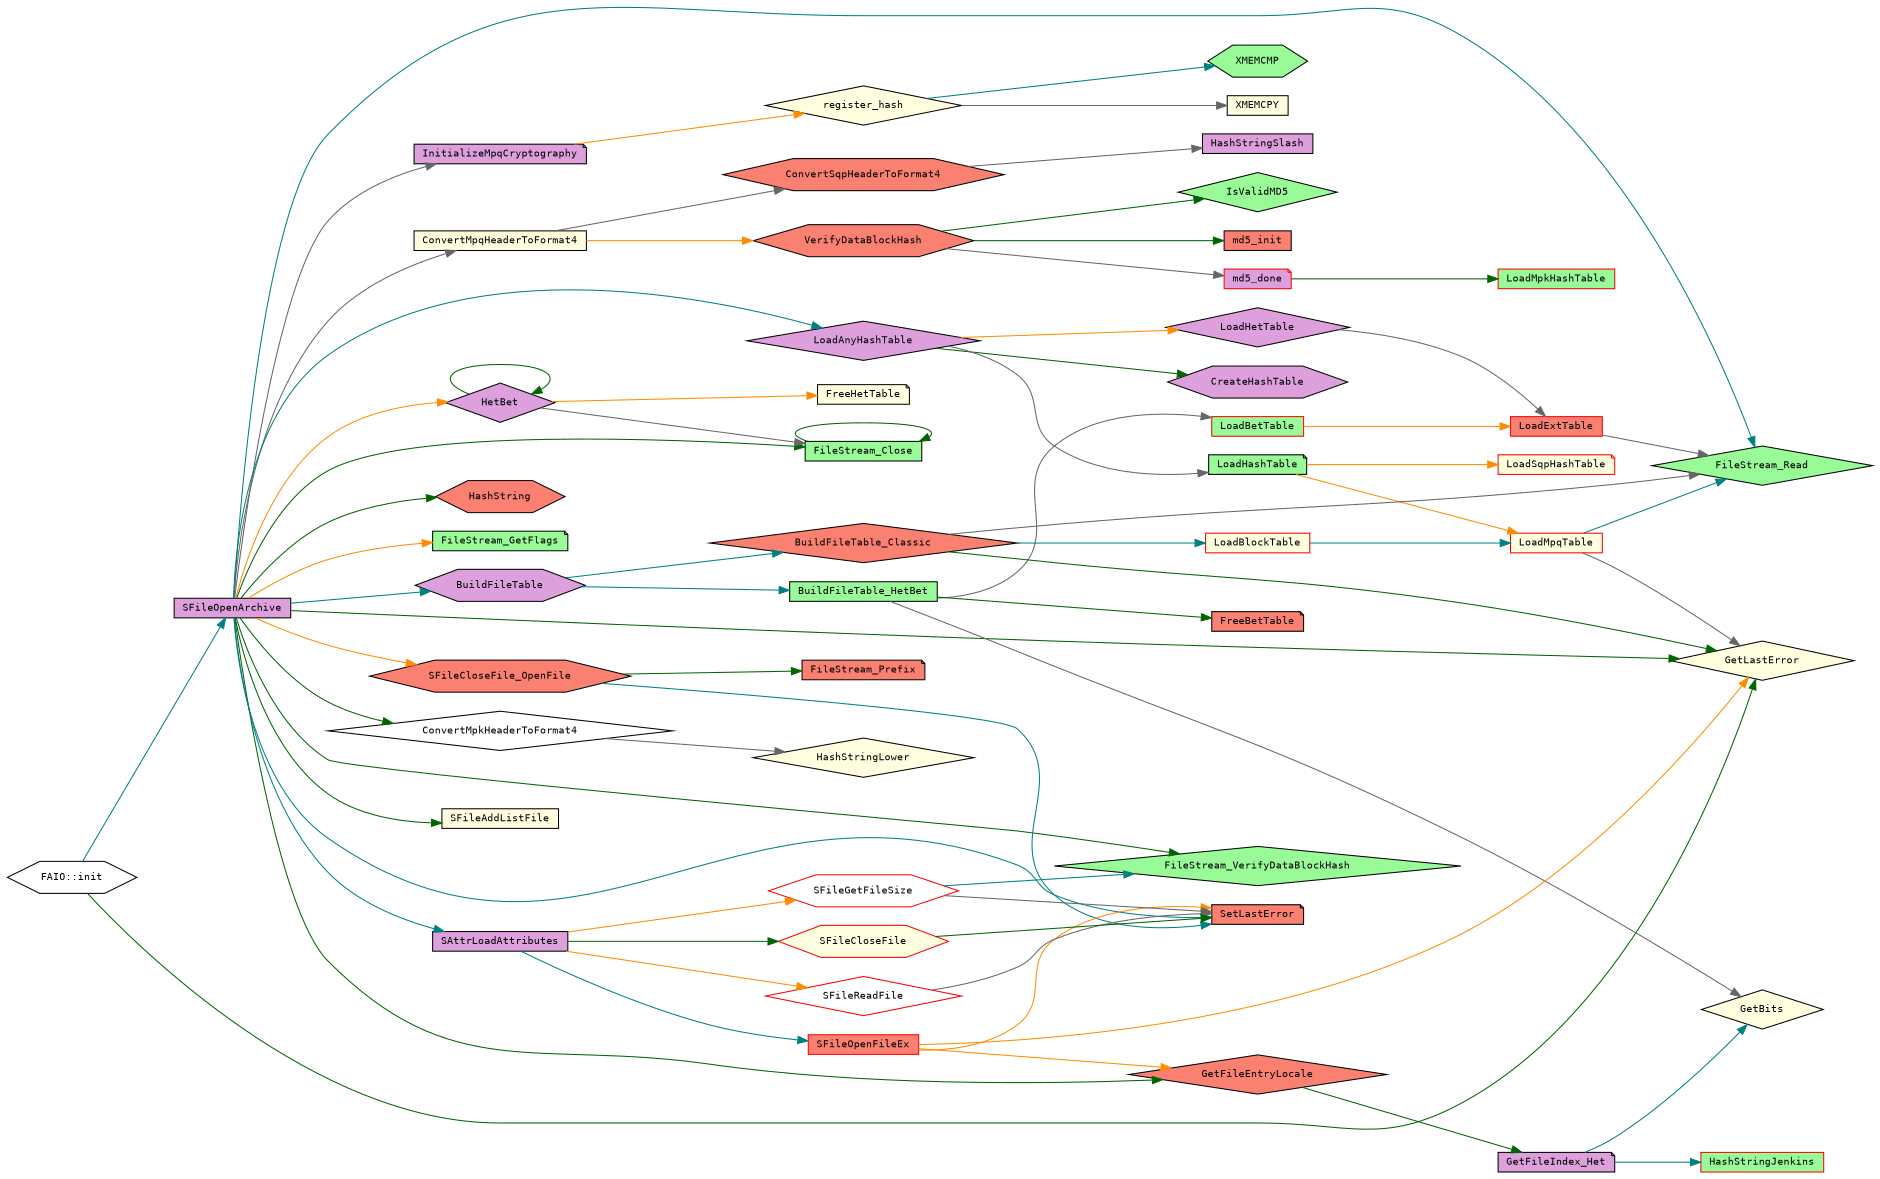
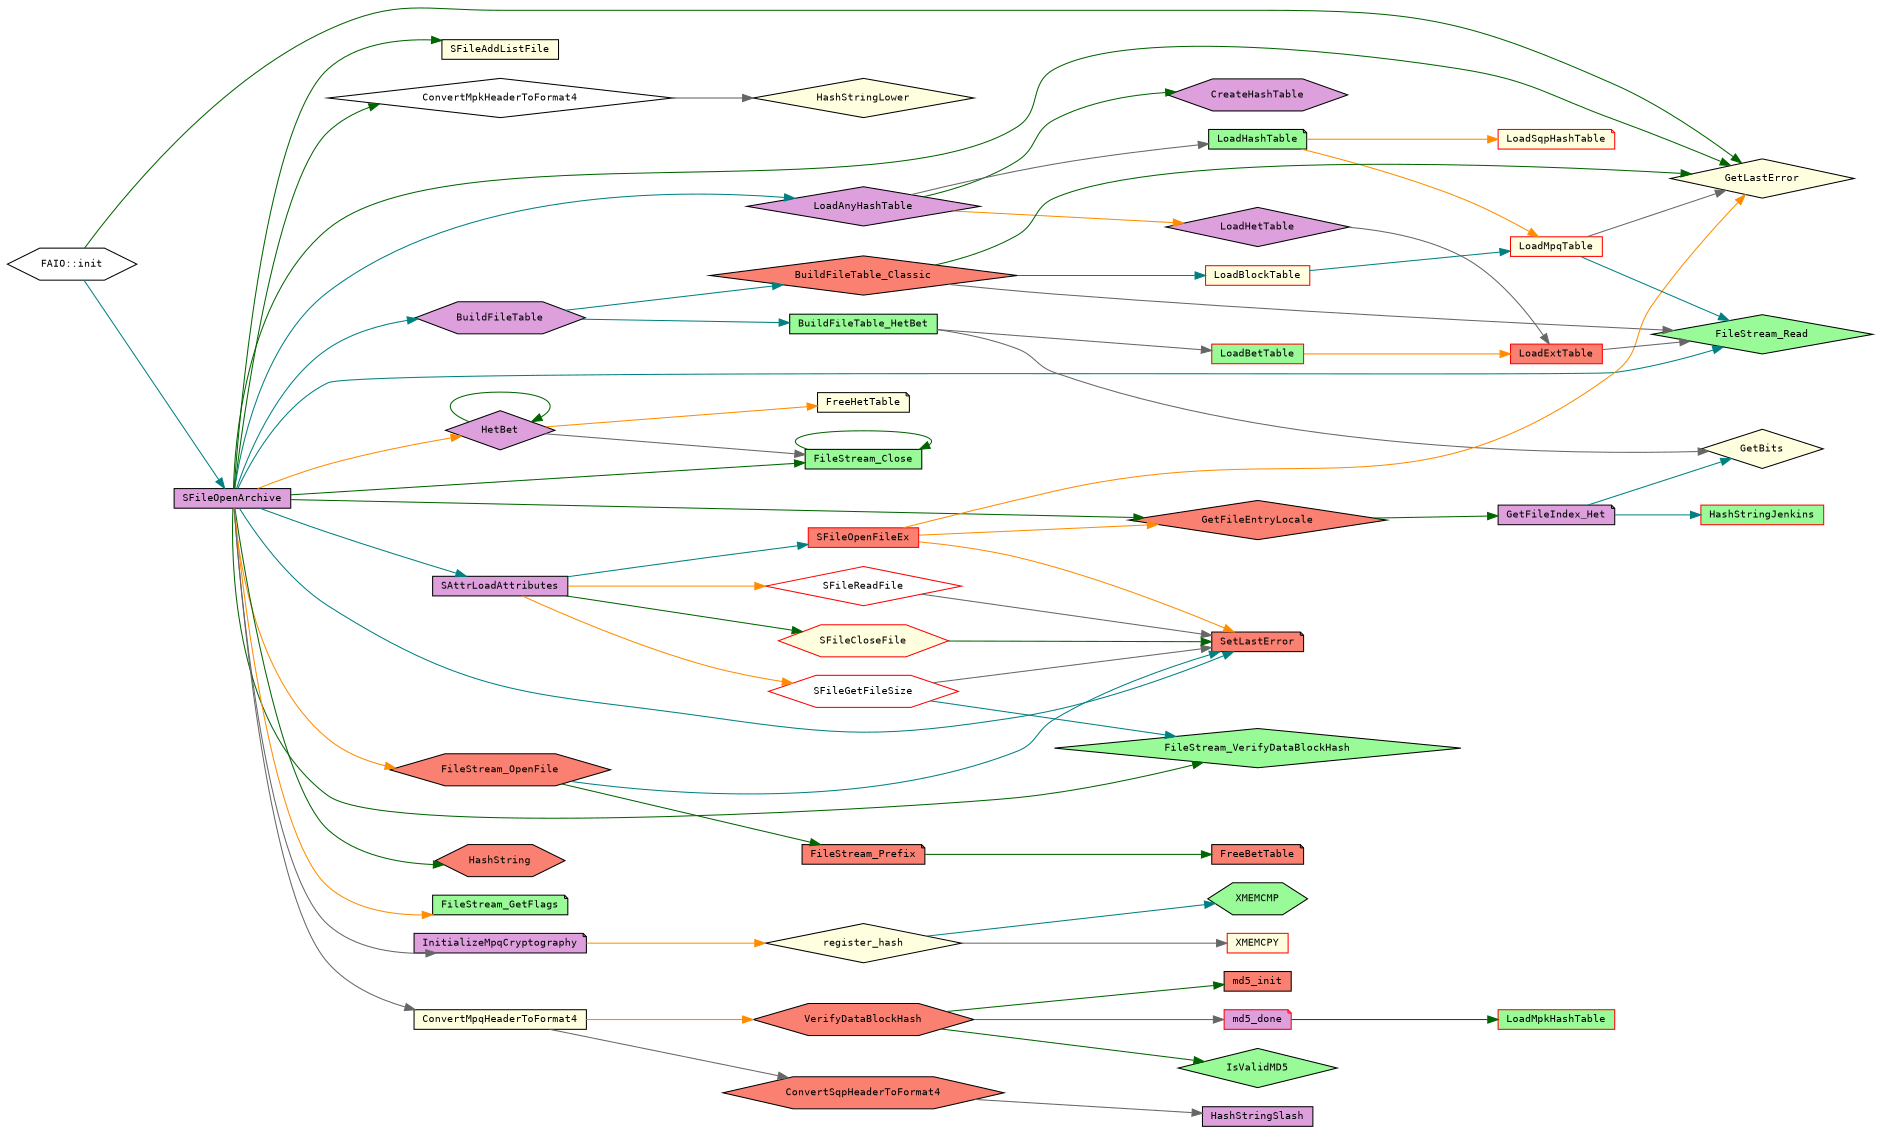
node "XMEMCPY": color black -> red
edge "BuildFileTable_HetBet" -> "FreeBetTable": now "FileStream_Prefix" -> "FreeBetTable"
node "SFileCloseFile_OpenFile": label "SFileCloseFile_OpenFile" -> "FileStream_OpenFile"
